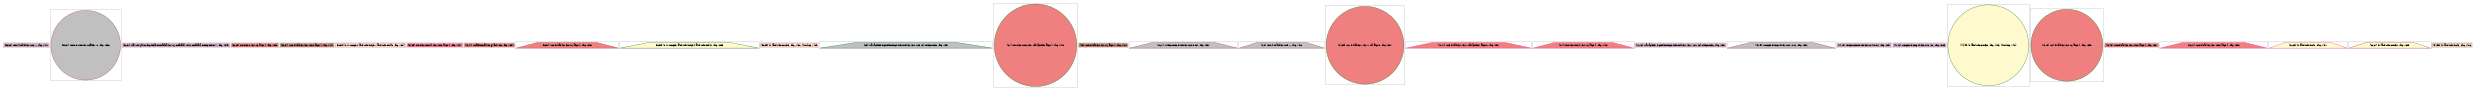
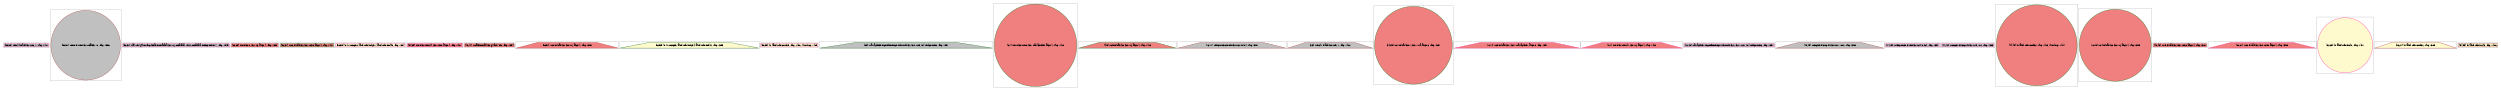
node "[4/5]  %25 = load i32, i32* %j, align 4, !dbg !1402": shape note -> trapezium
node "[44/45]  br label %for.cond32, !dbg !1403, !llvm.loop !1404": fillcolor lemonchiffon -> lightcoral
node "[22/23]  br label %for.inc40, !dbg !1401": shape trapezium -> circle
